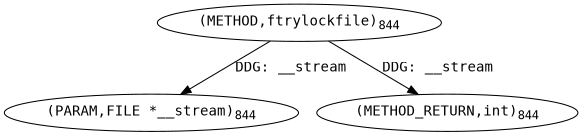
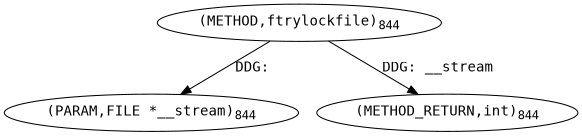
edge "(METHOD,ftrylockfile)" -> "(PARAM,FILE *__stream)": label "DDG: __stream" -> "DDG: "
